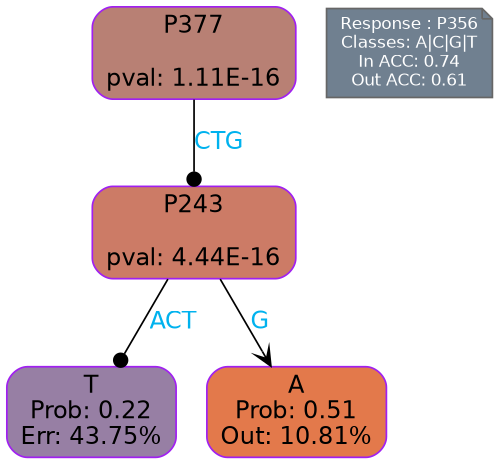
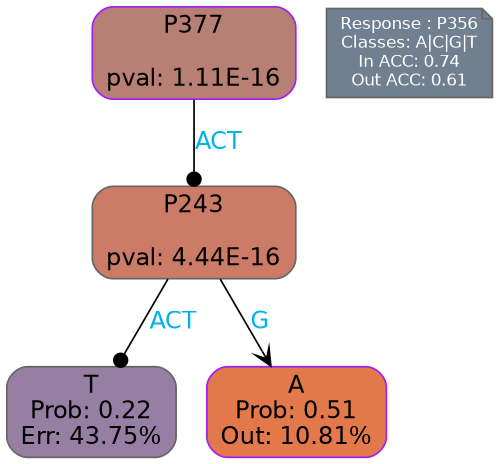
edge "P377 pval: 1.11E-16" -> "P243 pval: 4.44E-16": label "CTG" -> "ACT"
node "P243 pval: 4.44E-16": color purple -> gray40
node "T Prob: 0.22 Err: 43.75%": color purple -> gray40
